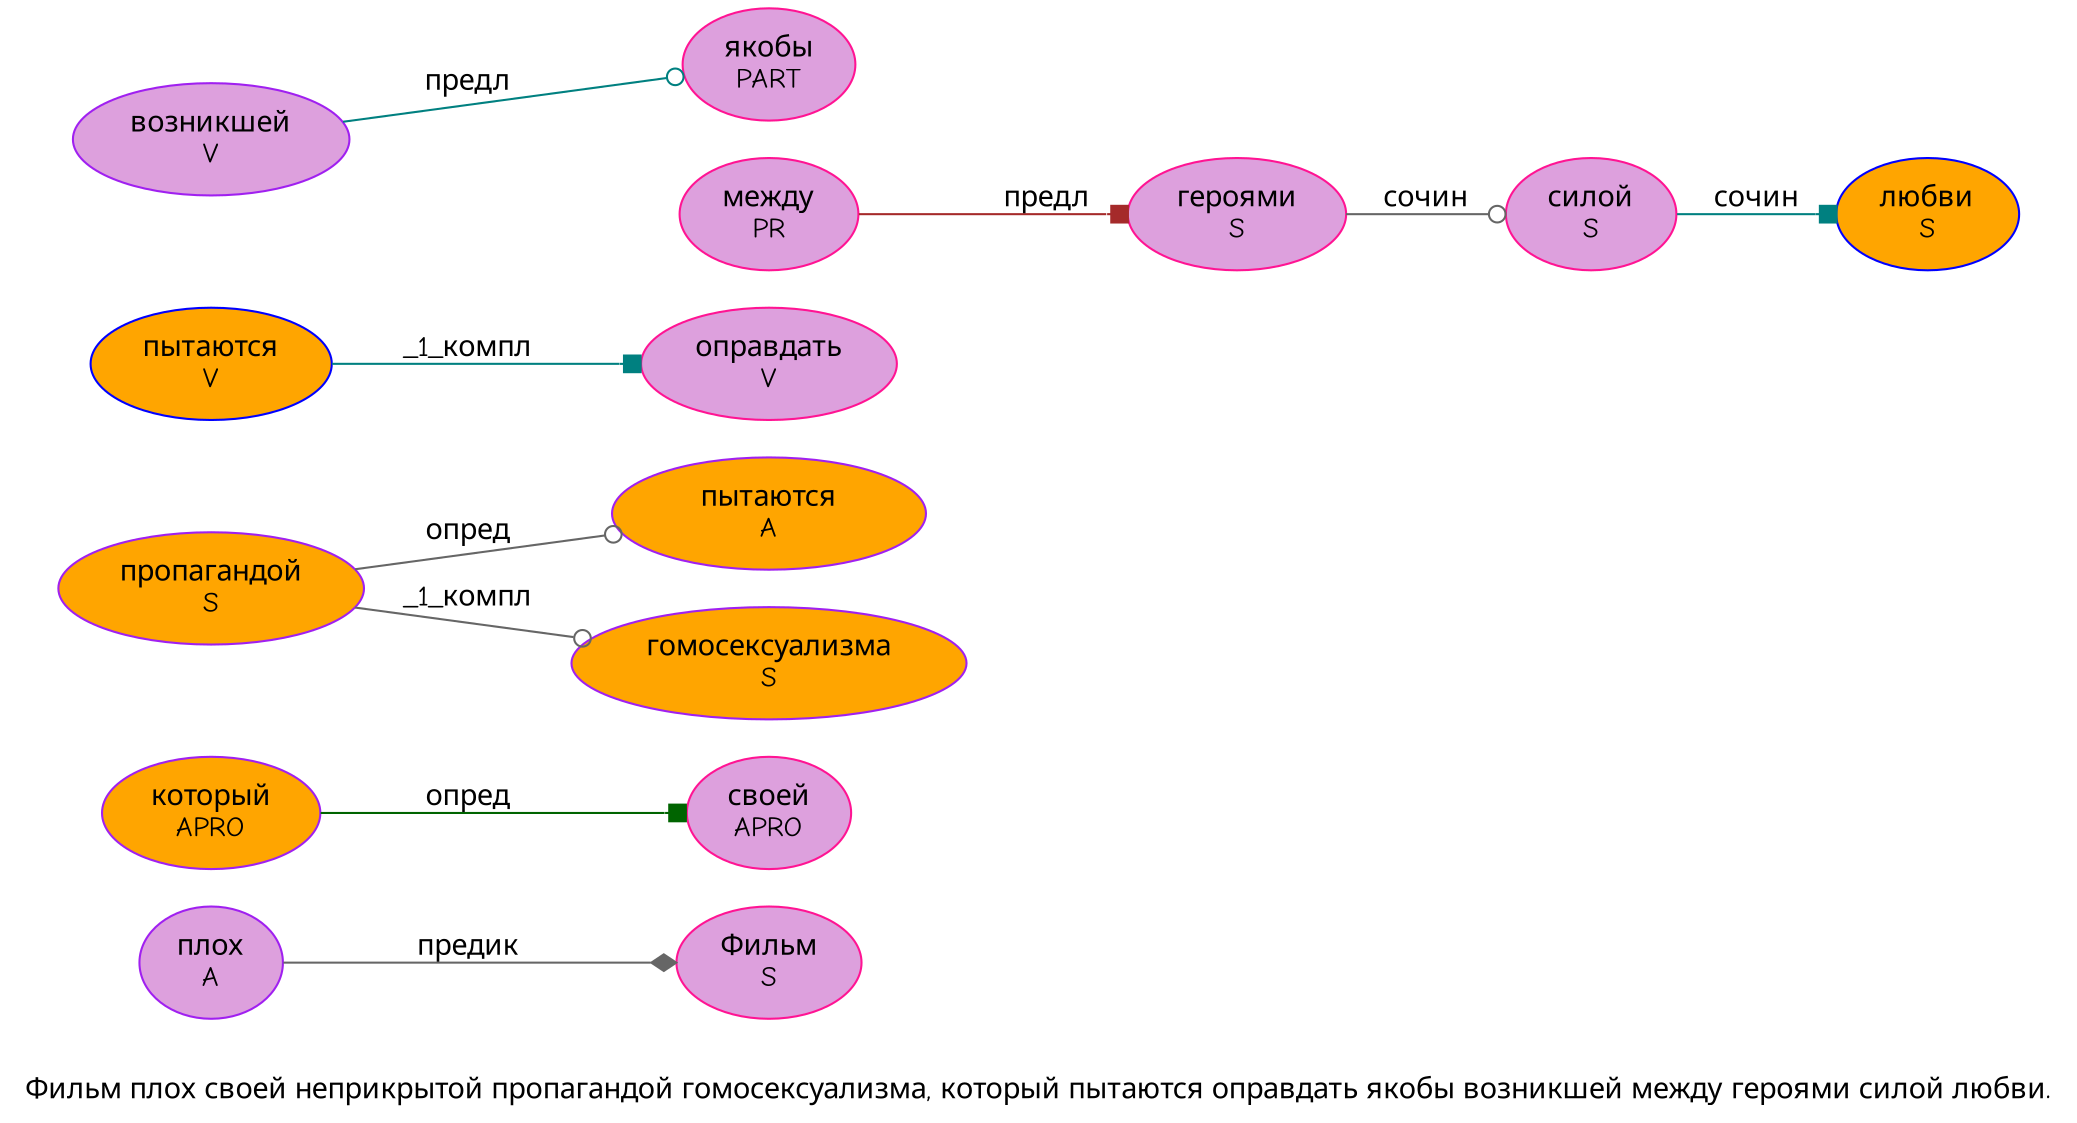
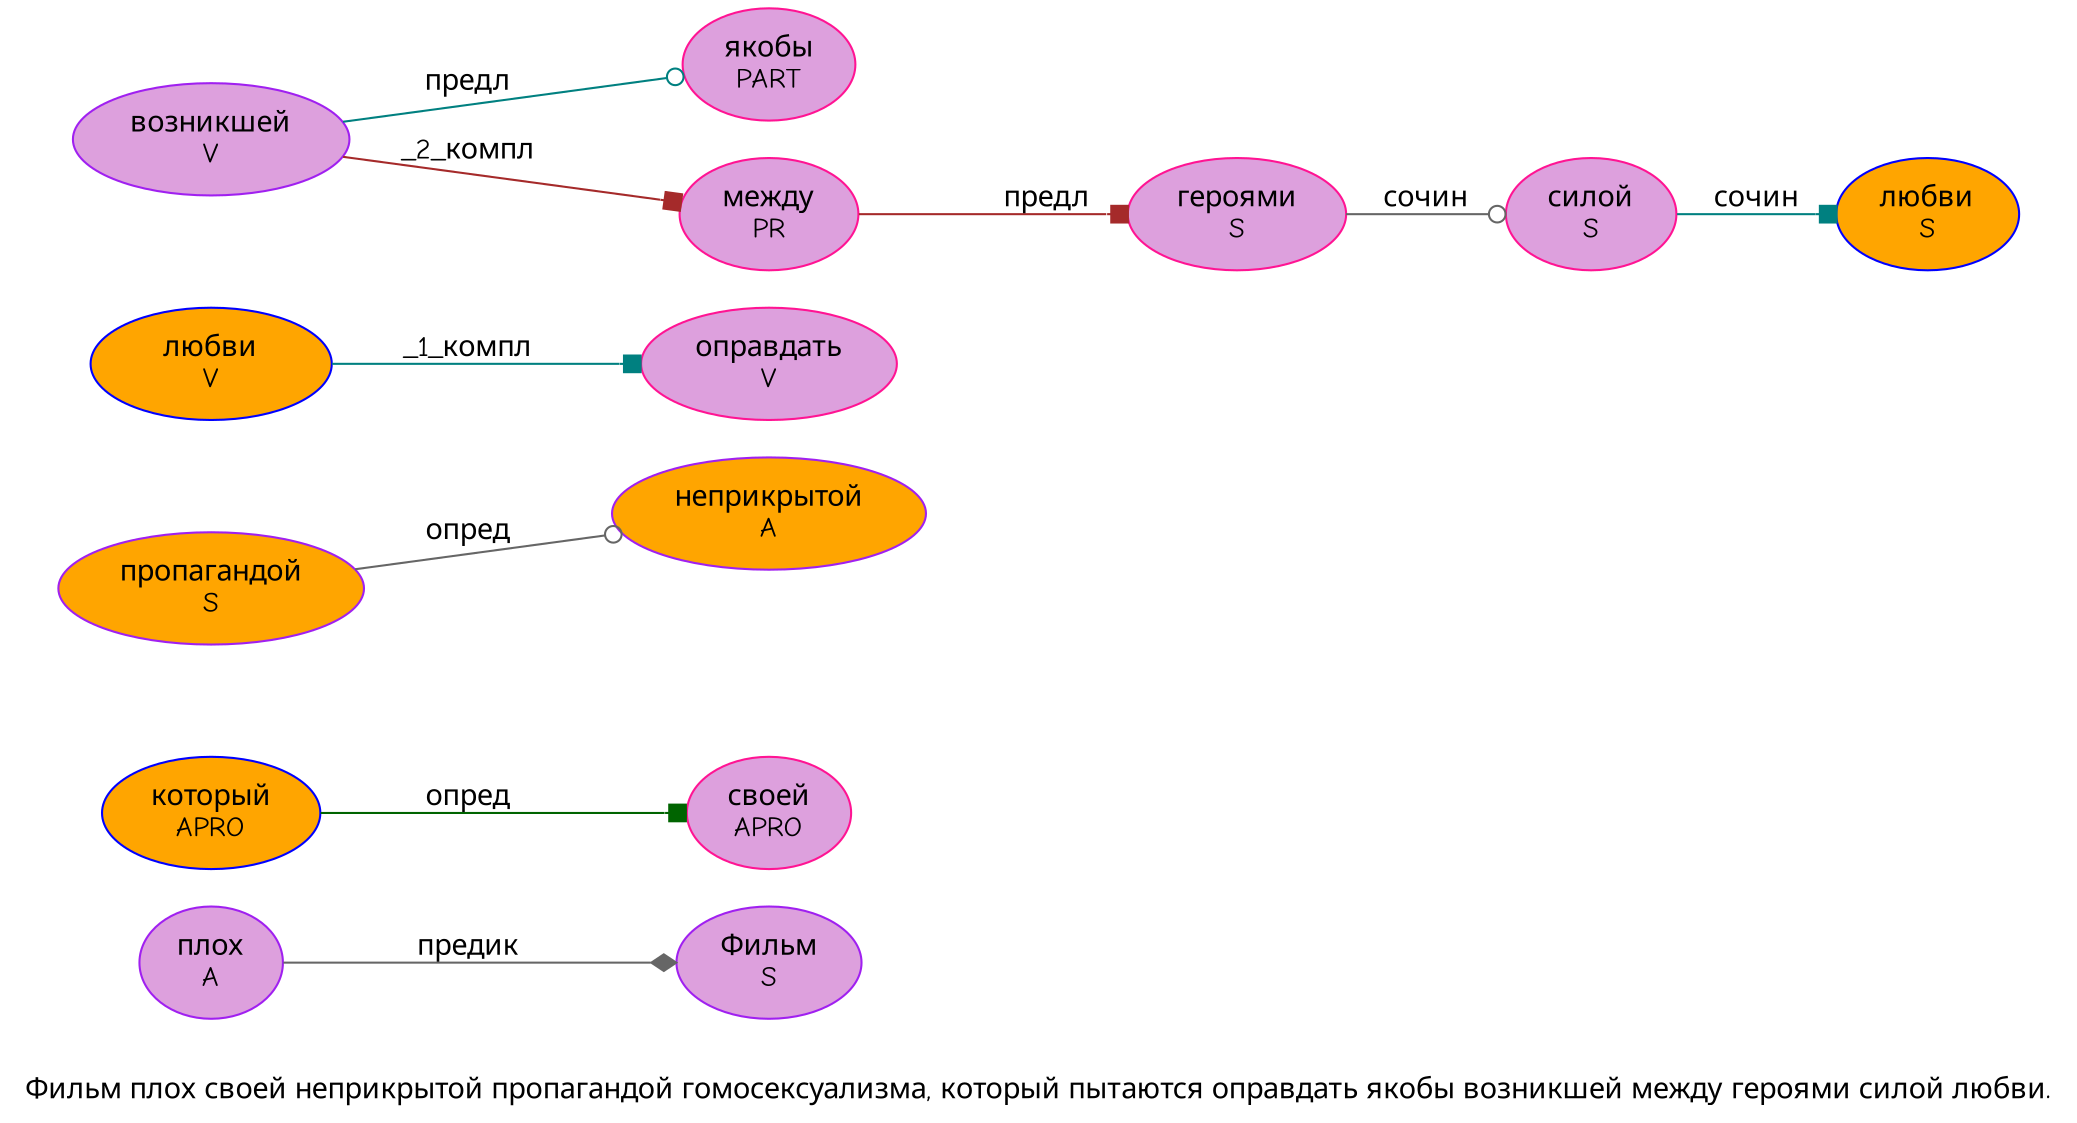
edge "возникшей V" -> "между PR": added, label "_2_компл"
node "пытаются V": label "пытаются V" -> "любви V"
node "пытаются A": label "пытаются A" -> "неприкрытой A"
node "гомосексуализма S": removed
node "который APRO": color purple -> blue
node "Фильм S": color deeppink -> purple
